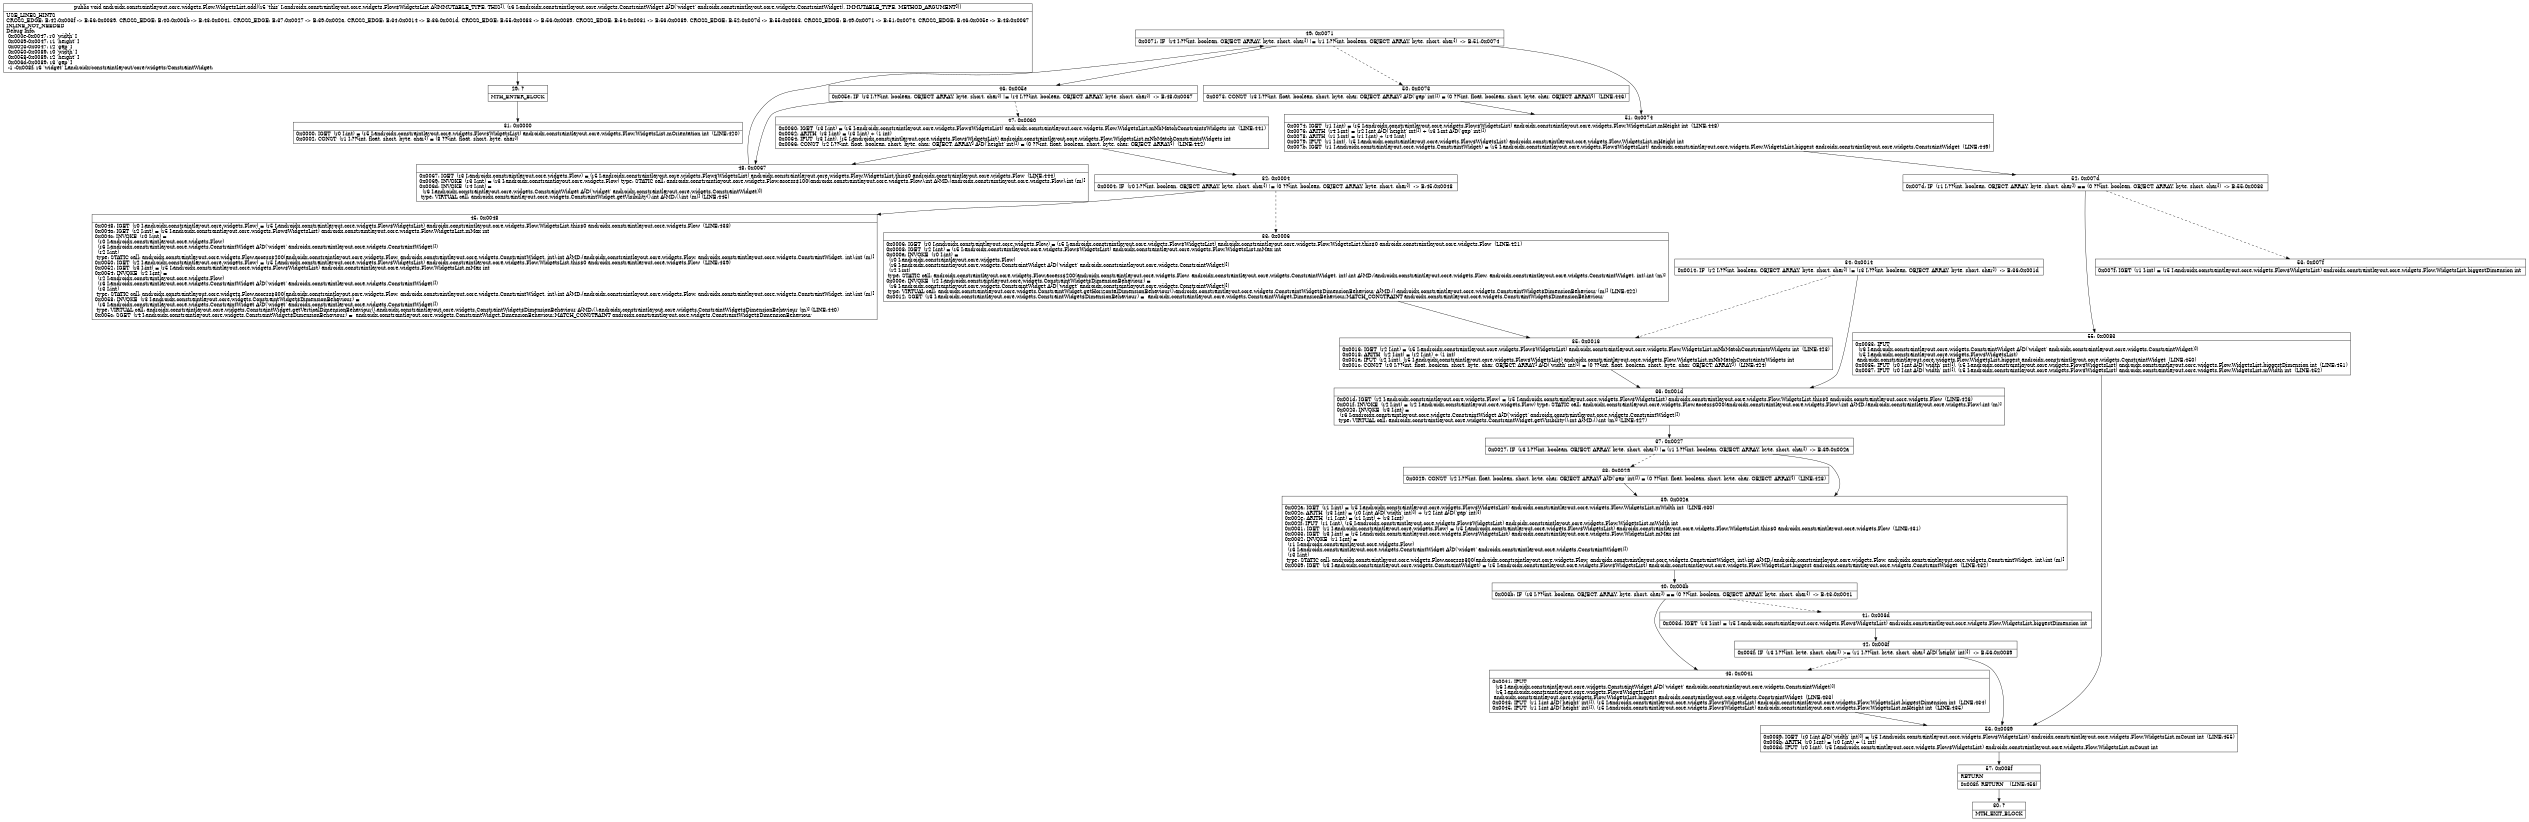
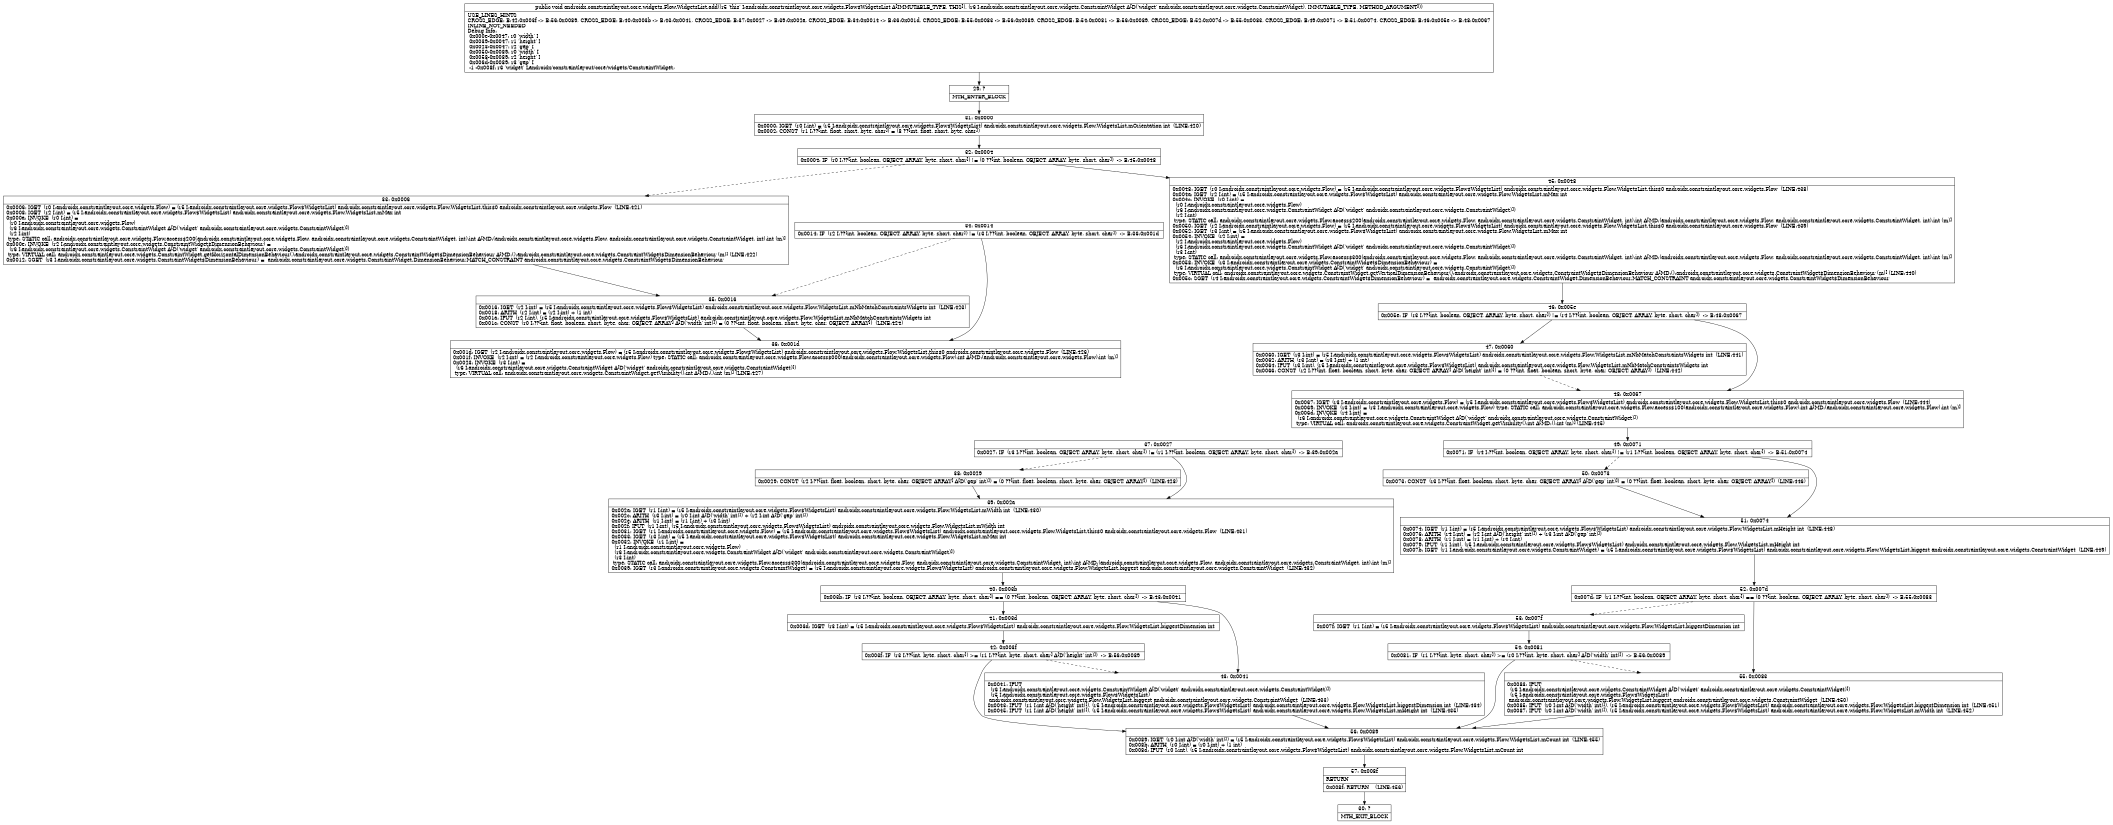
edge "49: 0x0071" -> "46: 0x005e": now "45: 0x0048" -> "46: 0x005e"
edge "46: 0x005e" -> "47: 0x0060": style dashed -> solid
edge "47: 0x0060" -> "48: 0x0067": style solid -> dashed
edge "47: 0x0060" -> "32: 0x0004": now "31: 0x0000" -> "32: 0x0004"
edge "36: 0x001d" -> "37: 0x0027": removed
edge "40: 0x003b" -> "41: 0x003d": style dashed -> solid
node "54: 0x0081": added
